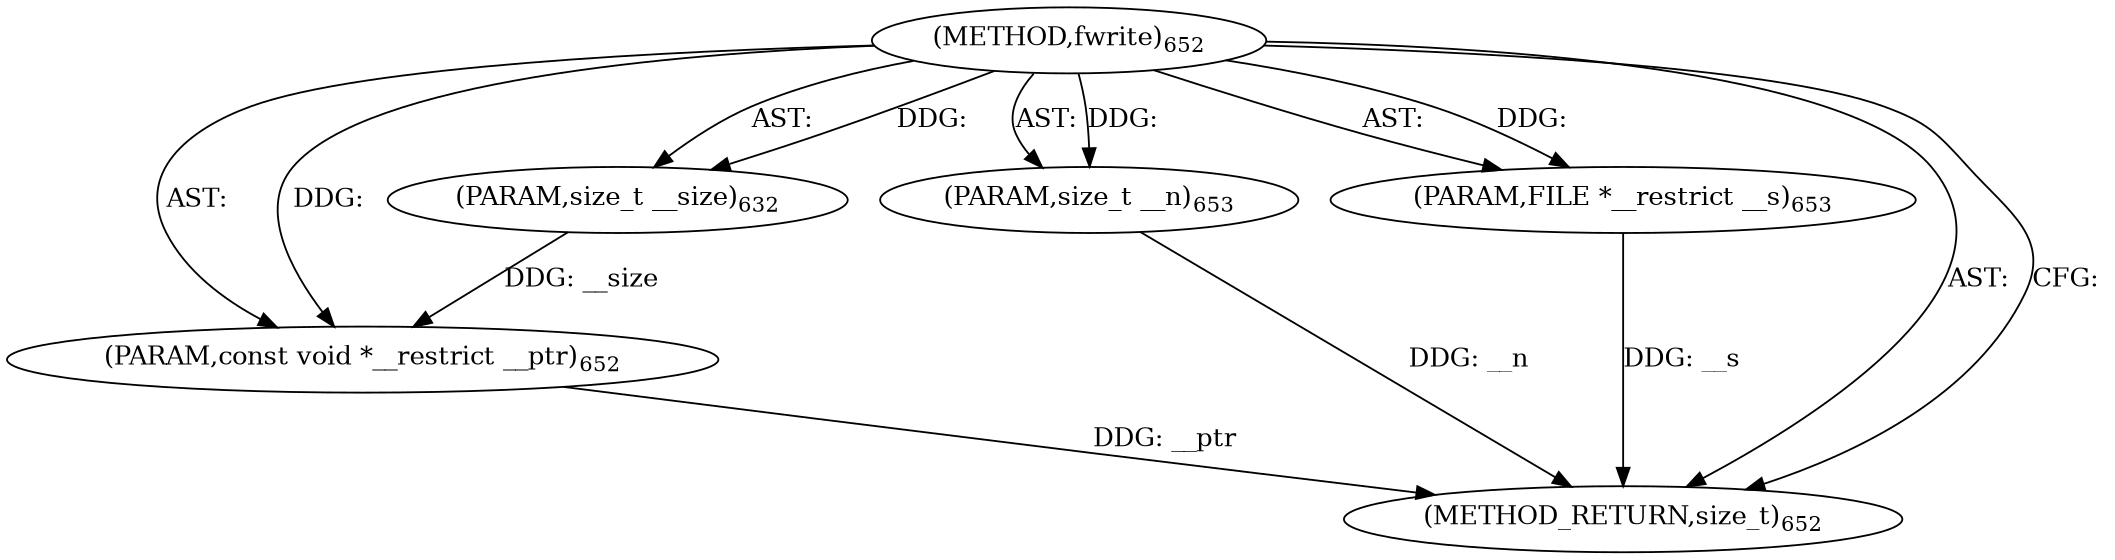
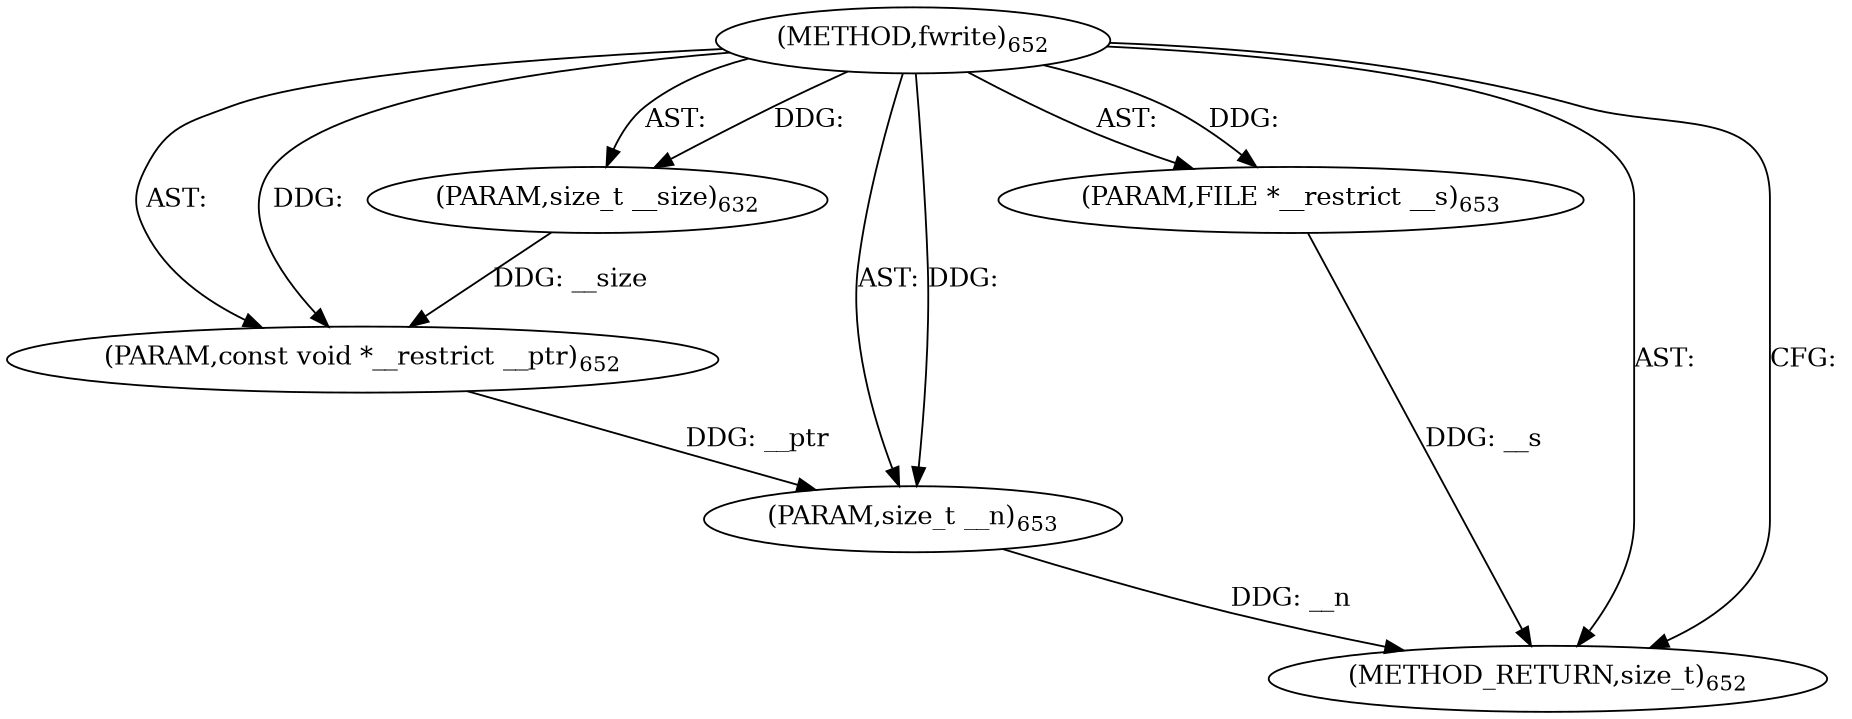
edge "(PARAM,const void *__restrict __ptr)" -> "(METHOD_RETURN,size_t)": now "(PARAM,const void *__restrict __ptr)" -> "(PARAM,size_t __n)"
